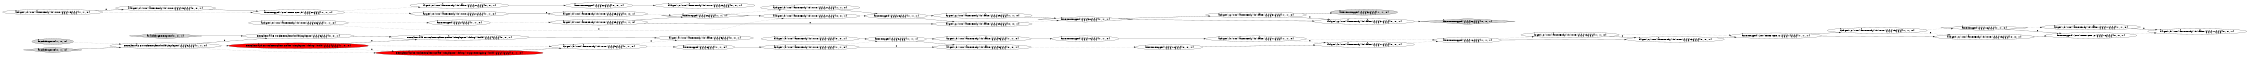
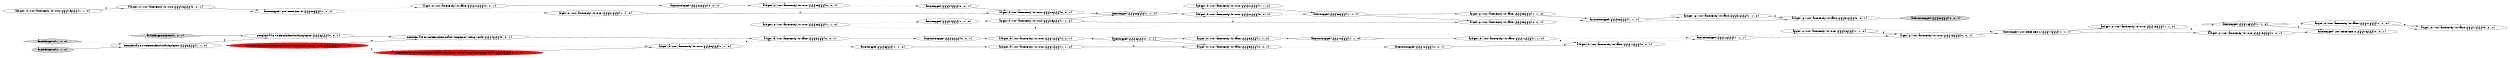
node "assertLogged()@@@24@@@['0', '0', '1']": added
node "assertNotLogged()@@@32@@@['1', '1', '0']": removed
node "assertNotLogged()@@@30@@@['1', '1', '1']": shape diamond -> ellipse
node "assertNotLogged()@@@32@@@['0', '0', '1']": shape diamond -> ellipse
node "assertLogged()@@@8@@@['1', '1', '1']": shape ellipse -> diamond
node "assertNotLogged()@@@6@@@['0', '0', '1']": added
node "assertNotLogged()@@@10@@@['1', '1', '0']": shape ellipse -> diamond
node "a02_debugTrue['1', '0', '0']": shape ellipse -> diamond
node "a02_debugTrue['0', '1', '0']": shape diamond -> ellipse
